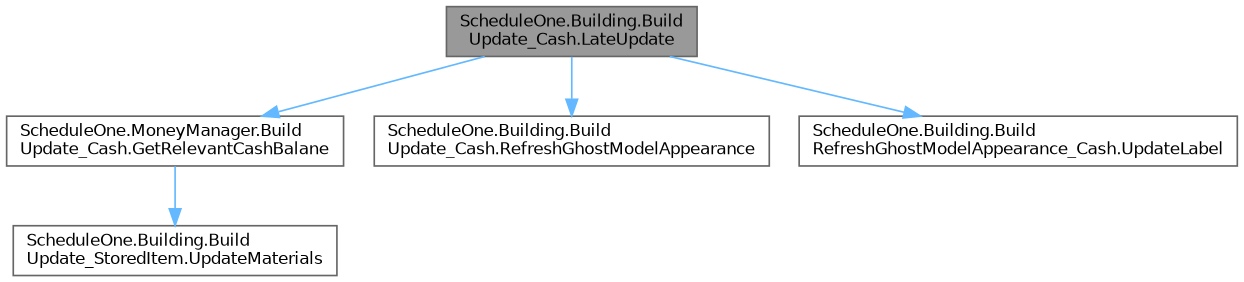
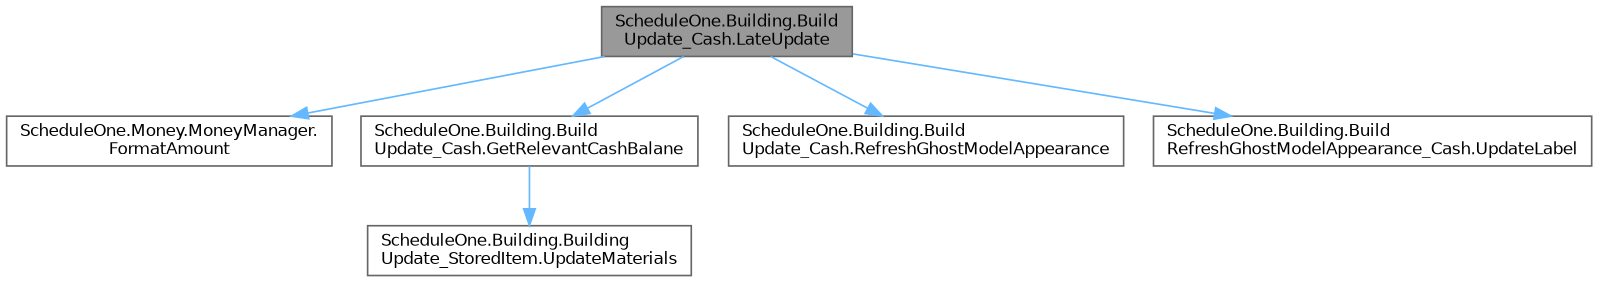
node "ScheduleOne.Money.MoneyManager. FormatAmount": added
node "ScheduleOne.MoneyManager.Build Update_Cash.GetRelevantCashBalane": label "ScheduleOne.MoneyManager.Build Update_Cash.GetRelevantCashBalane" -> "ScheduleOne.Building.Build Update_Cash.GetRelevantCashBalane"
node "ScheduleOne.Building.Build Update_StoredItem.UpdateMaterials": label "ScheduleOne.Building.Build Update_StoredItem.UpdateMaterials" -> "ScheduleOne.Building.Building Update_StoredItem.UpdateMaterials"
